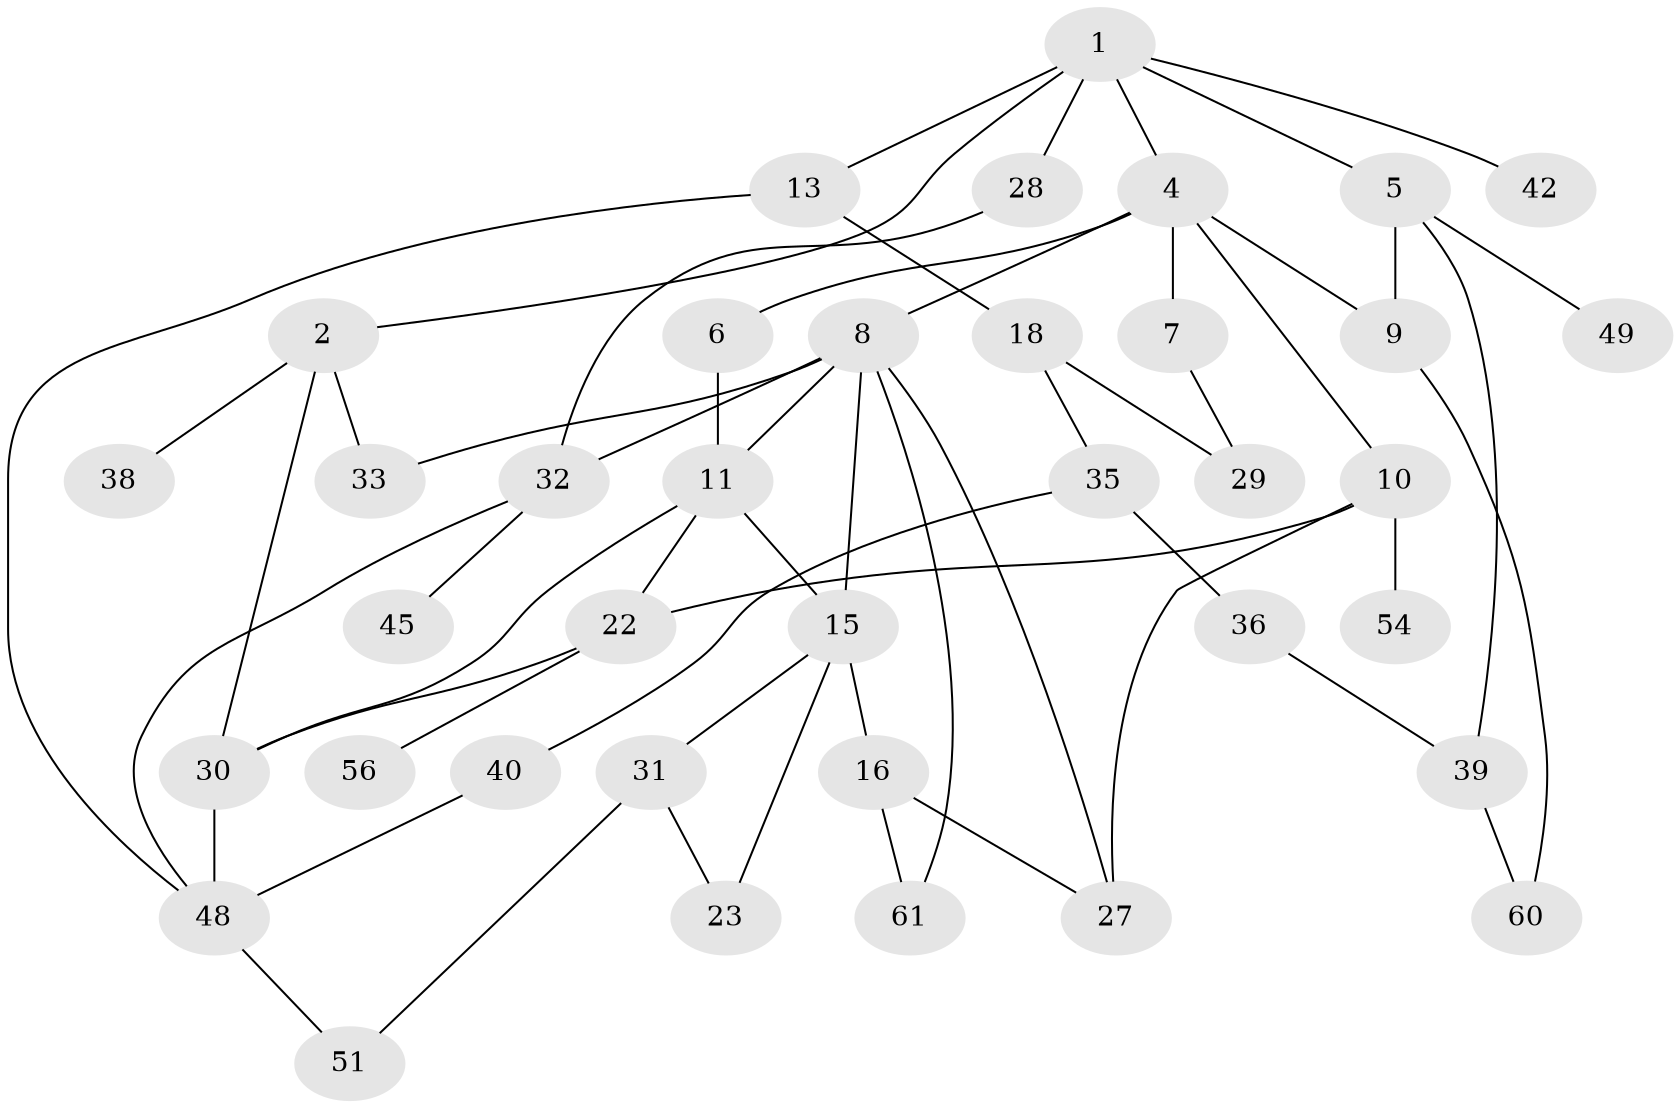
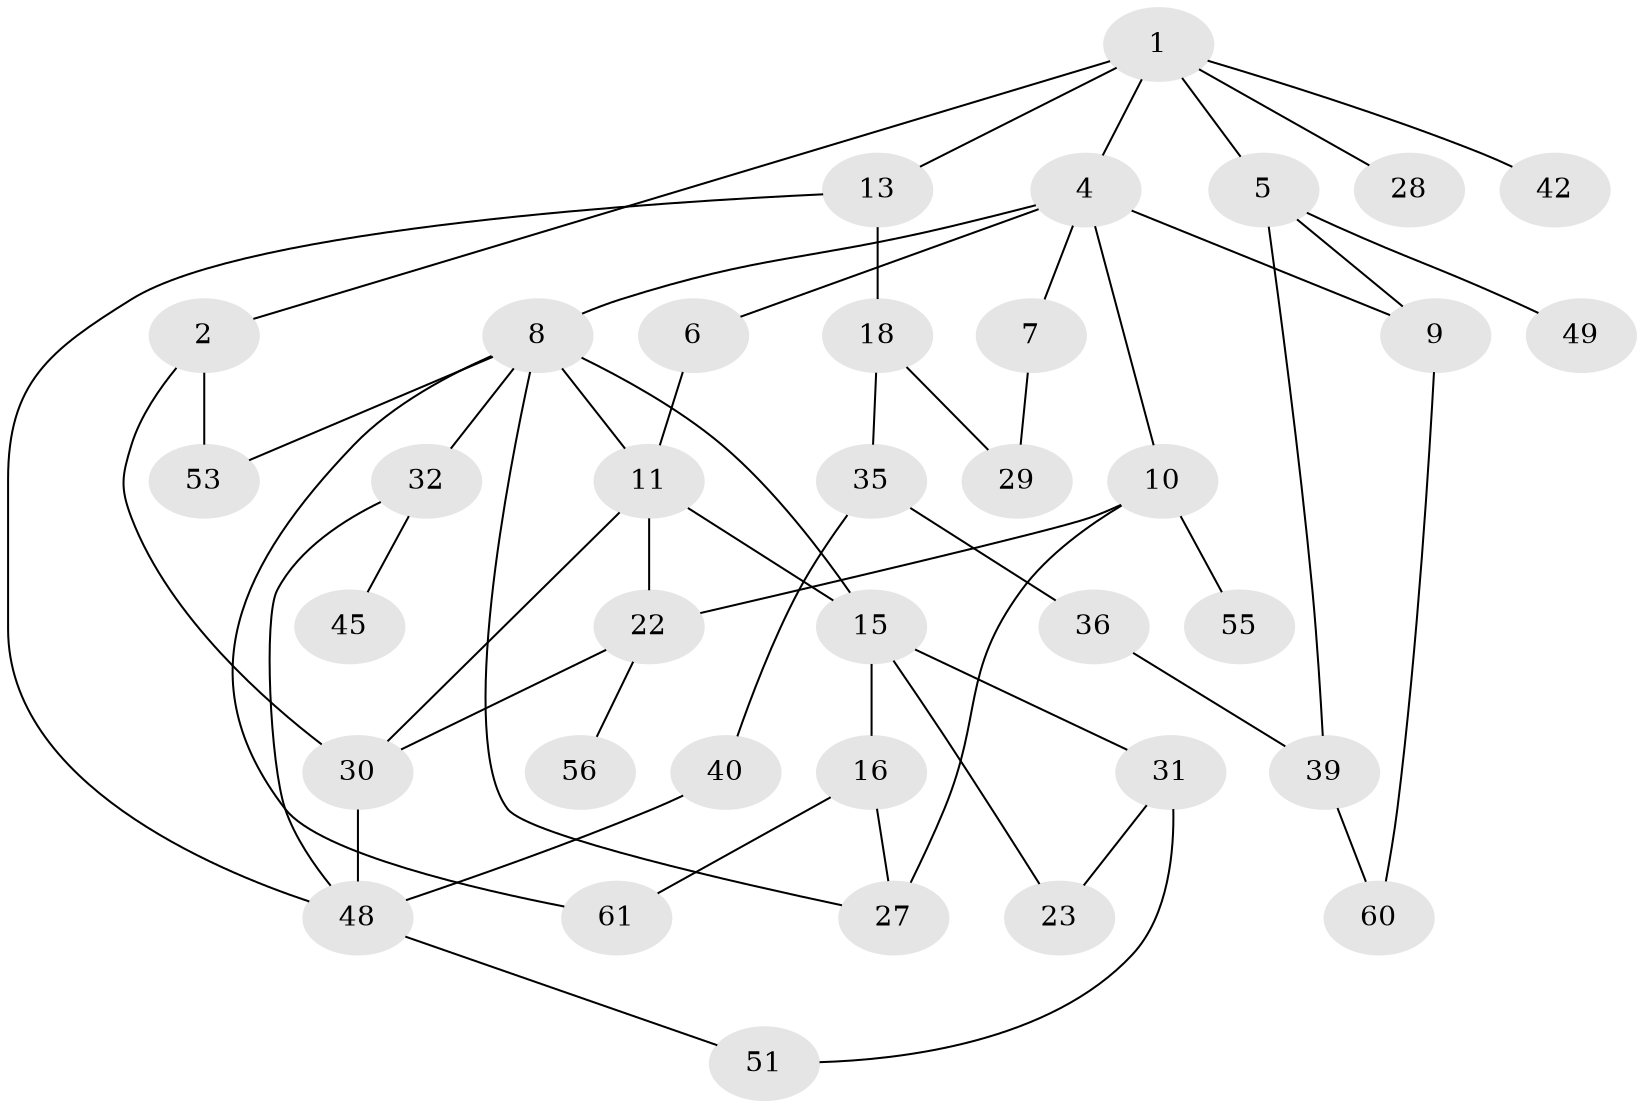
edge "28" -- "32": removed
node "38": removed
node "33": label "33" -> "53"
node "54": label "54" -> "55"
